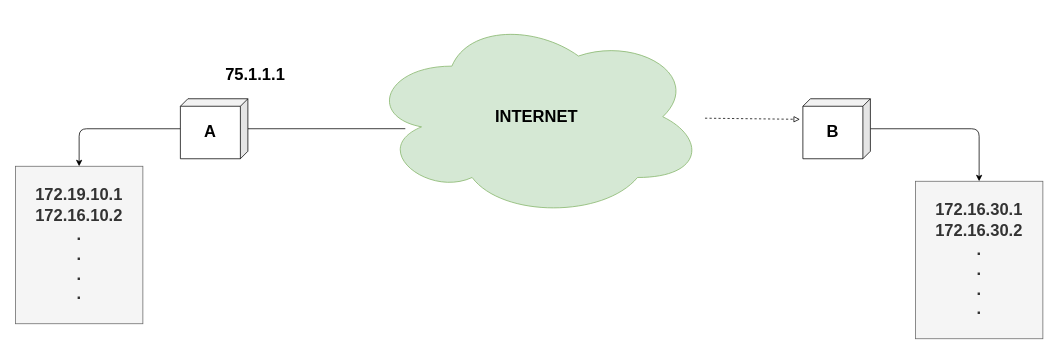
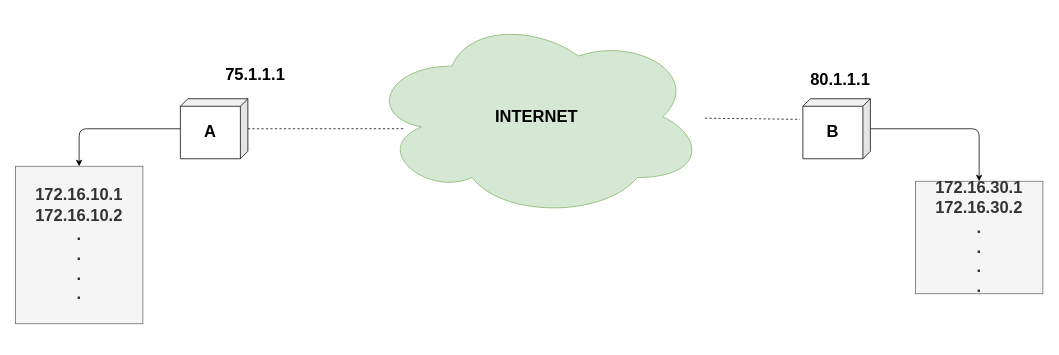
node "80.1.1.1": added
edge "INTERNET" -> "B": arrowhead block -> none
edge "INTERNET" -- "A": style solid -> dashed
node "172.19.10.1 172.16.10.2 . . . .": label "172.19.10.1 172.16.10.2 . . . ." -> "172.16.10.1 172.16.10.2 . . . ."
node "172.16.30.1 172.16.30.2 . . . .": size 128x158 -> 128x113
